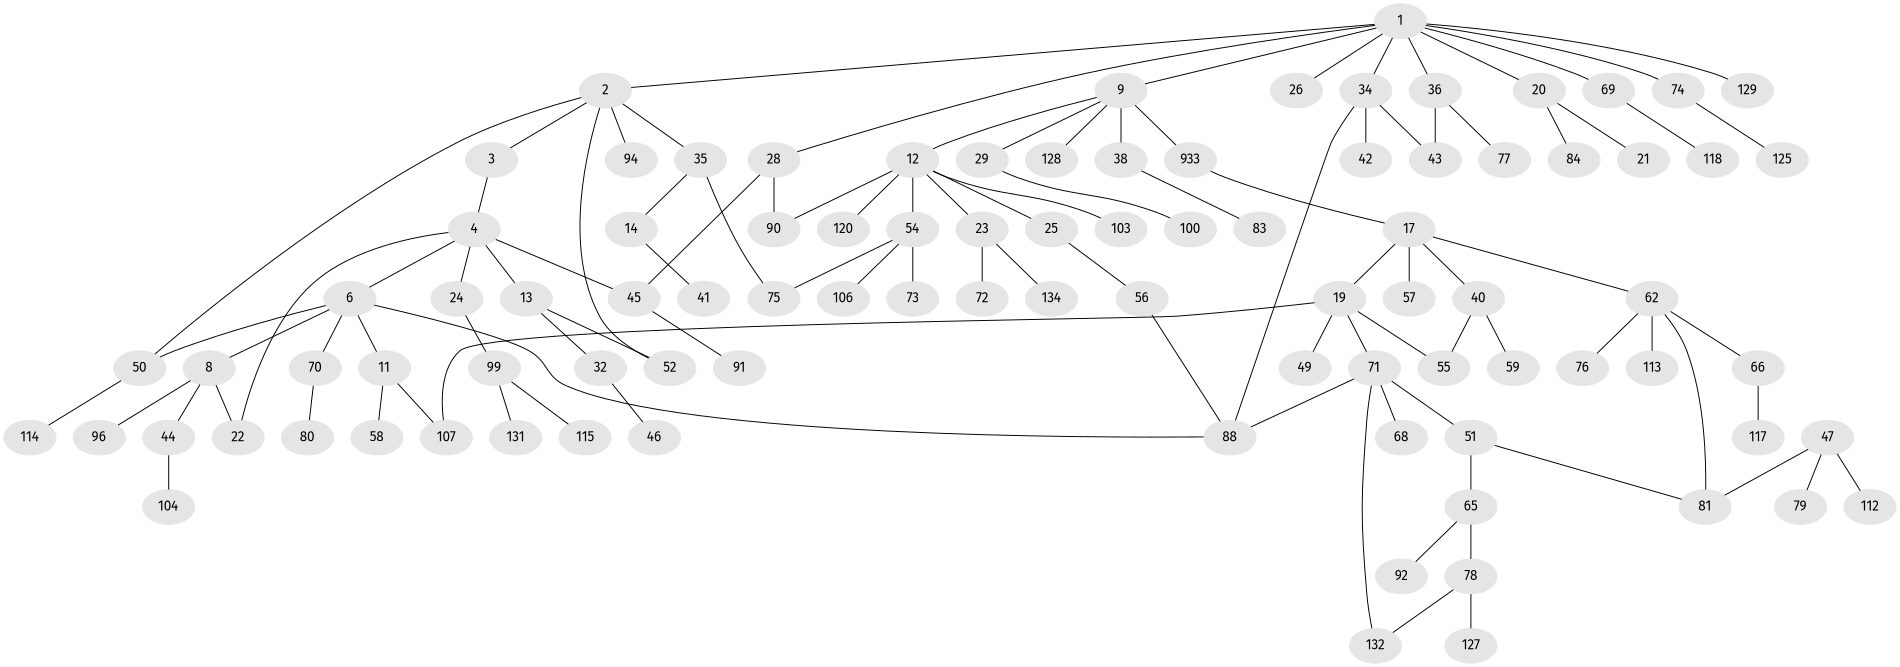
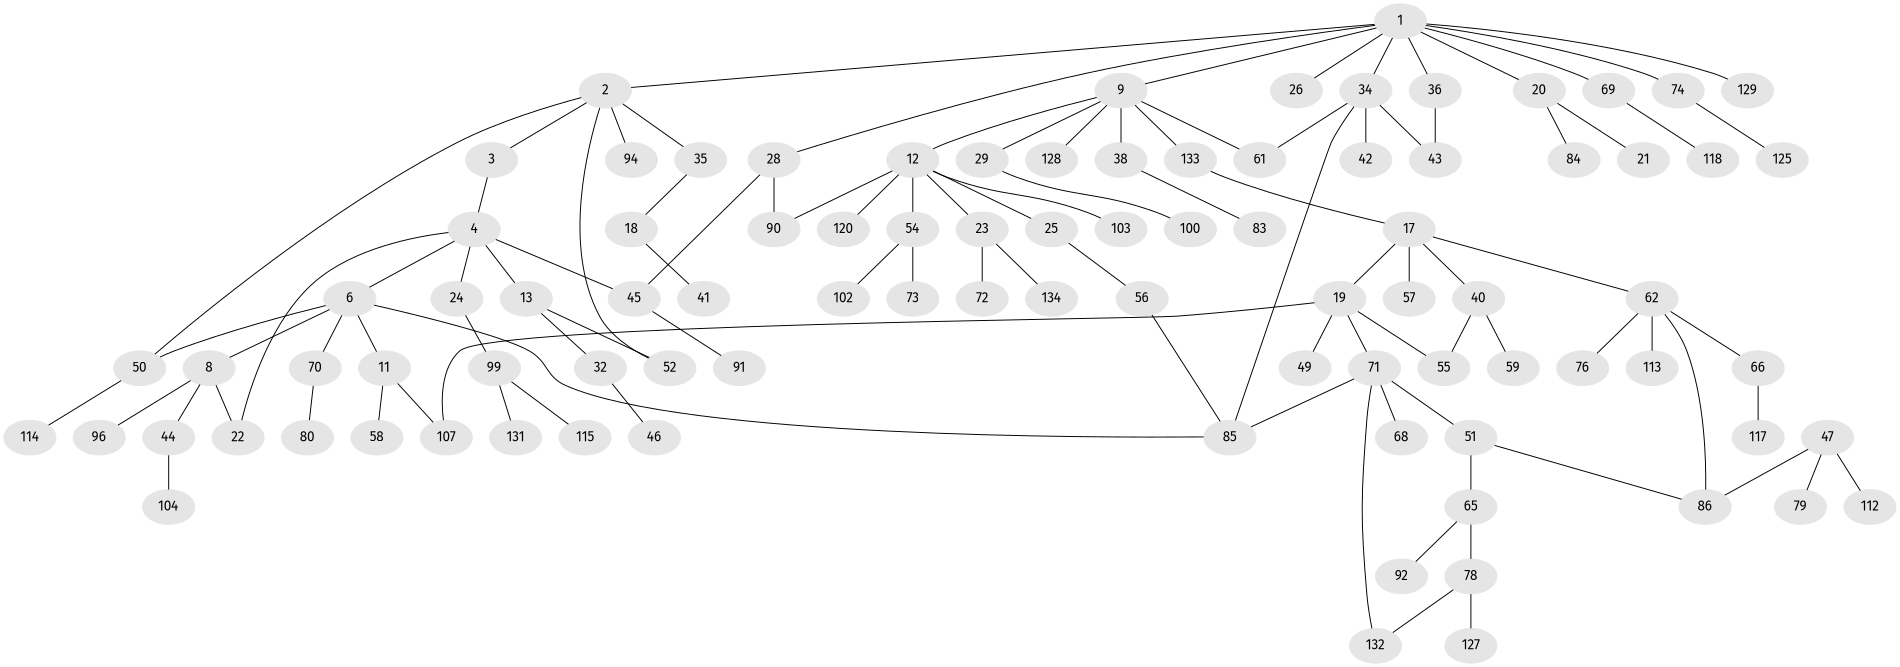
node "933": label "933" -> "133"
node "61": added
node "77": removed
node "14": label "14" -> "18"
node "75": removed
node "106": label "106" -> "102"
node "88": label "88" -> "85"
node "81": label "81" -> "86"
